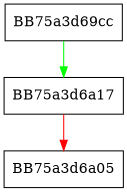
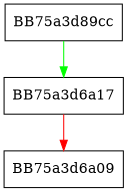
node "BB75a3d69cc": label "BB75a3d69cc" -> "BB75a3d89cc"
node "BB75a3d6a05": label "BB75a3d6a05" -> "BB75a3d6a09"
